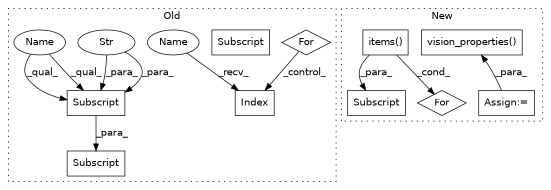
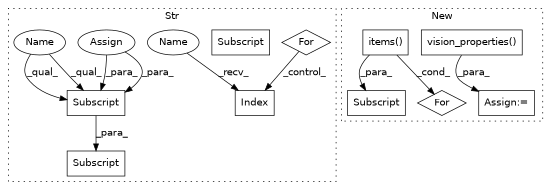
cluster "Old": label "Old" -> "Str"
node "Str": label "Str" -> "Assign"
edge "Assign:=" -> "vision_properties()": reversed
